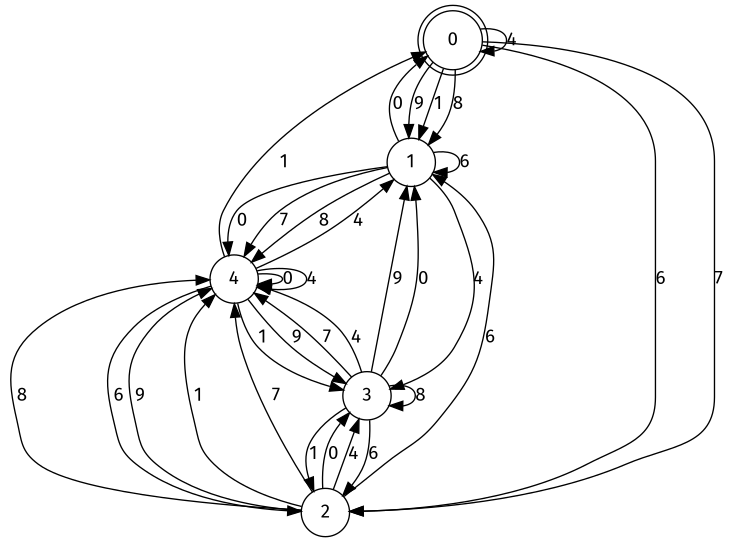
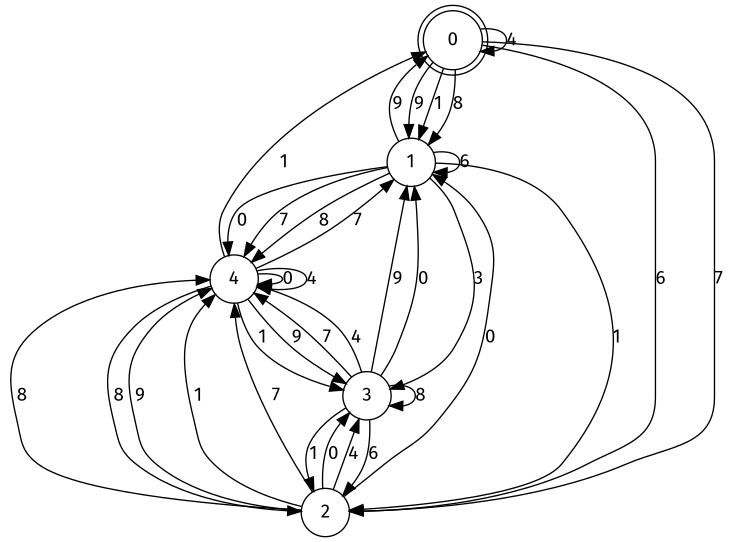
edge "1" -> "0": label "0" -> "9"
edge "4" -> "1": label "4" -> "7"
edge "1" -> "3": label "4" -> "3"
edge "2" -> "1": label "6" -> "0"
edge "1" -> "2": added, label "1"
edge "4" -> "2": label "6" -> "8"
